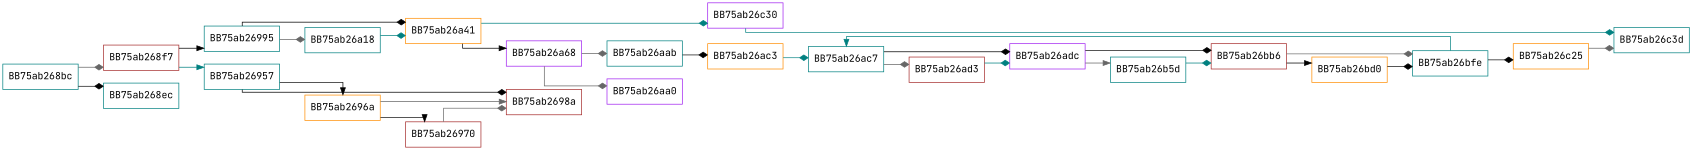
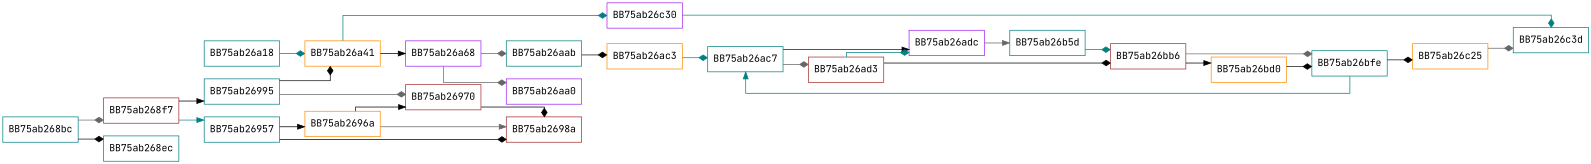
edge "BB75ab26995" -> "BB75ab26a18": now "BB75ab26995" -> "BB75ab26970"
edge "BB75ab26adc" -> "BB75ab26bb6": now "BB75ab26ad3" -> "BB75ab26bb6"
edge "BB75ab26ac7" -> "BB75ab26adc": arrowhead diamond -> normal
edge "BB75ab26970" -> "BB75ab2698a": color gray40 -> black
